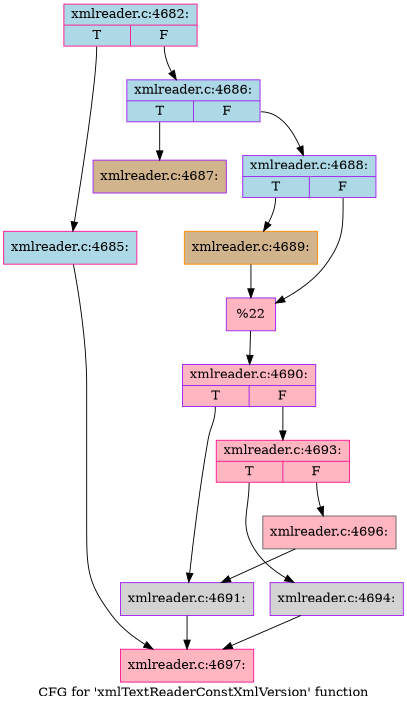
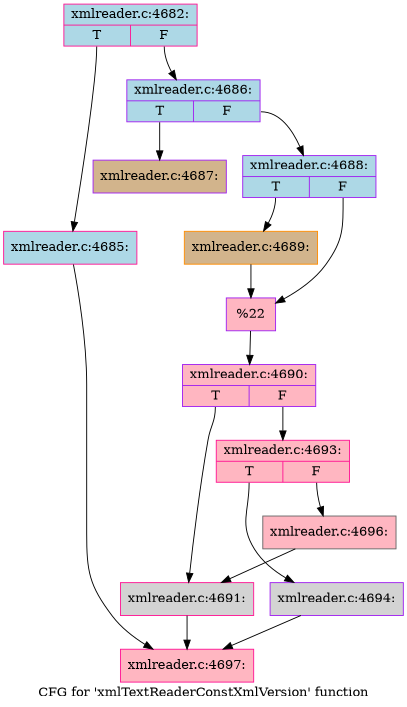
node "xmlreader.c:4691:": color purple -> deeppink
